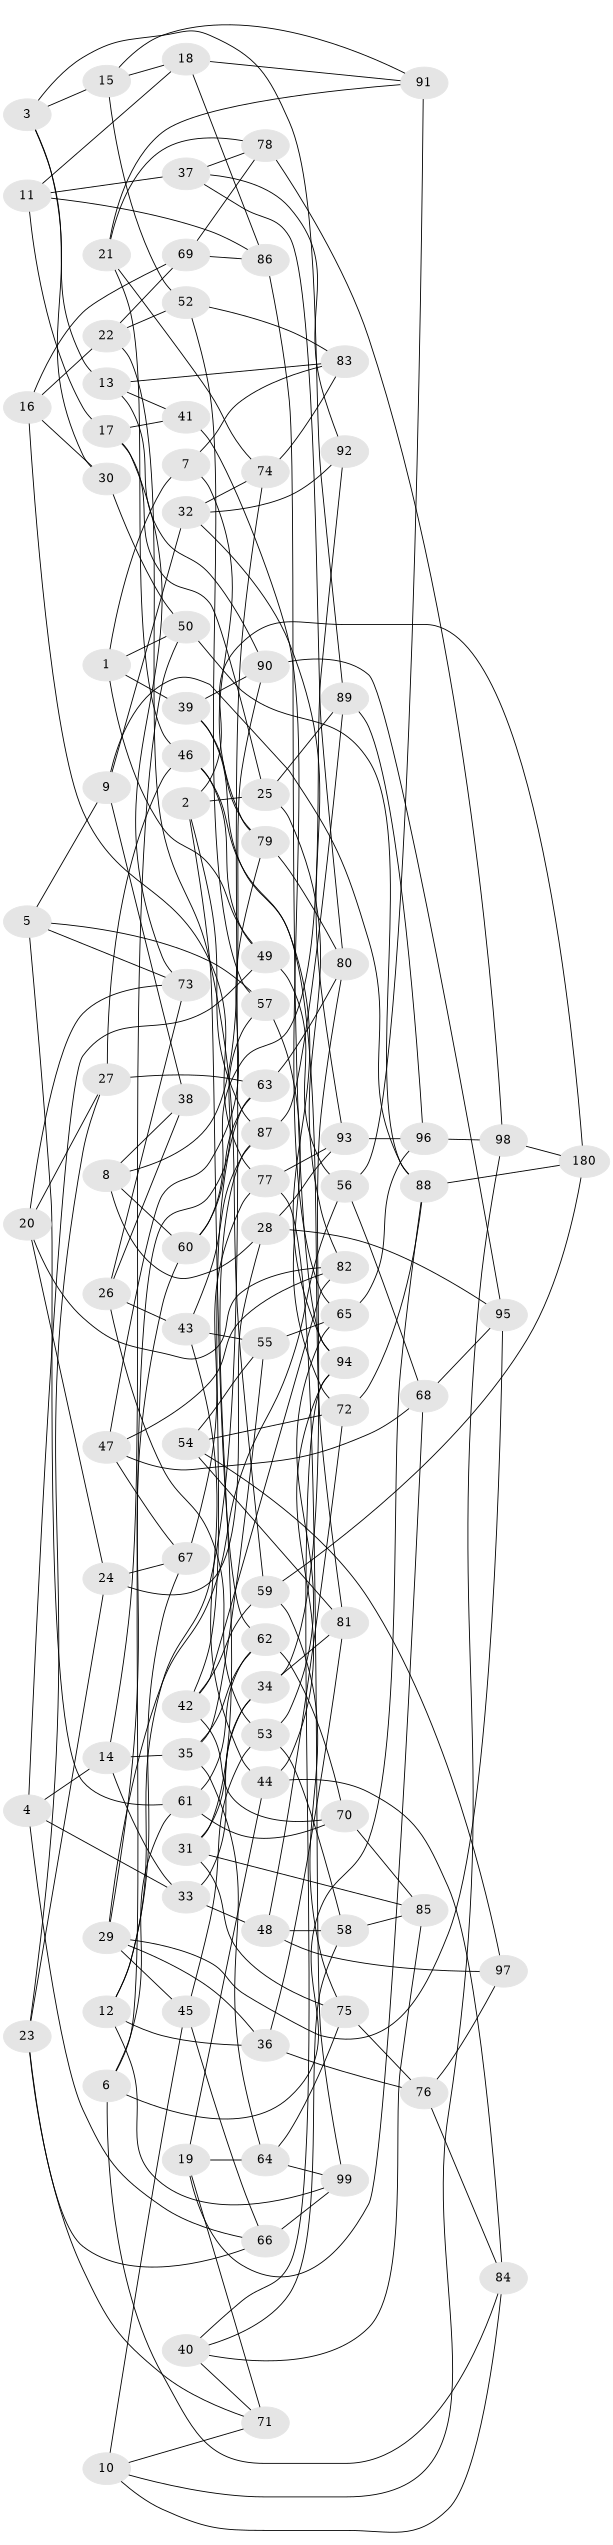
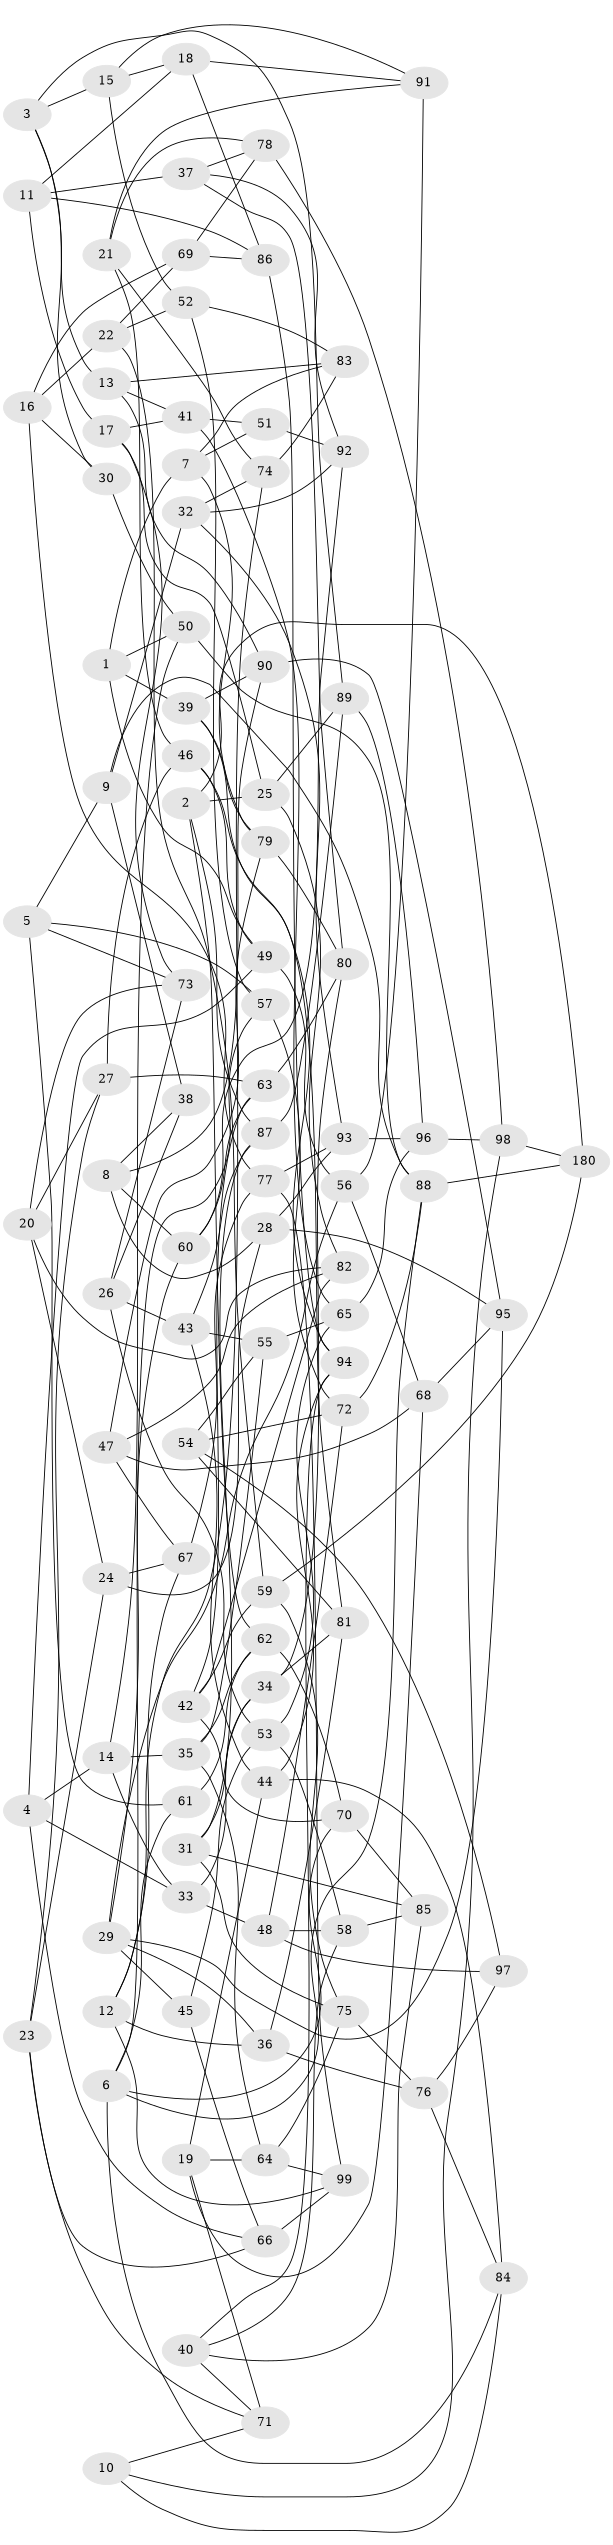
node "51": added
edge "61" -- "70": now "6" -- "70"
edge "45" -- "10": removed
